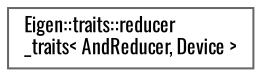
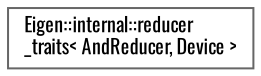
node "Eigen::traits::reducer _traits< AndReducer, Device >": label "Eigen::traits::reducer _traits< AndReducer, Device >" -> "Eigen::internal::reducer _traits< AndReducer, Device >"
